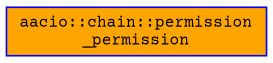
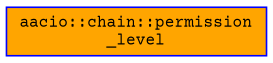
node "aacio::chain::permission _permission": label "aacio::chain::permission _permission" -> "aacio::chain::permission _level"
